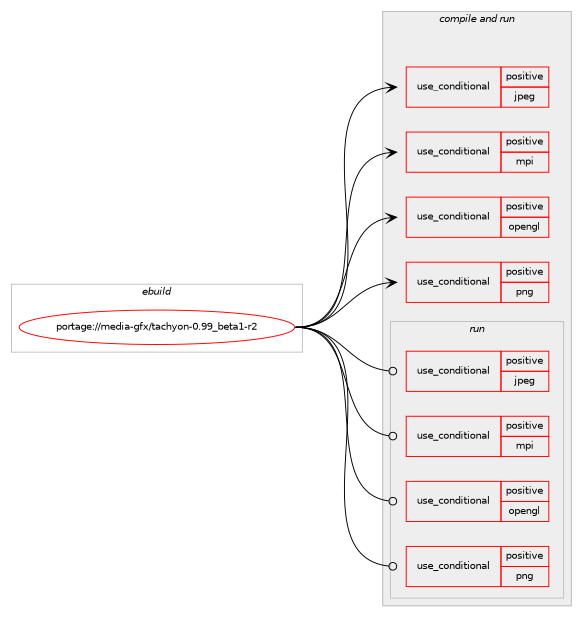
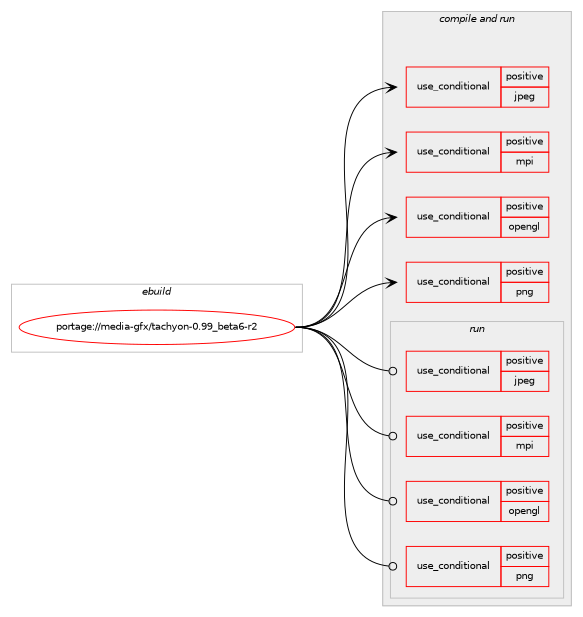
node "portage://media-gfx/tachyon-0.99_beta1-r2": label "portage://media-gfx/tachyon-0.99_beta1-r2" -> "portage://media-gfx/tachyon-0.99_beta6-r2"
